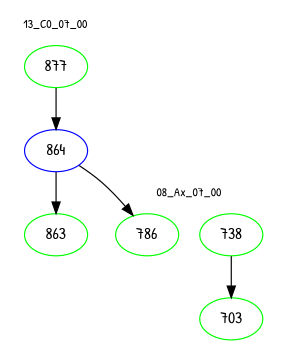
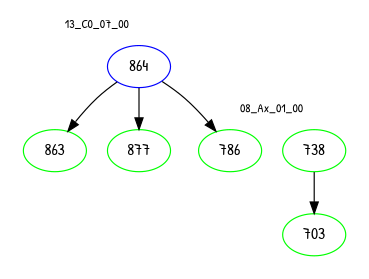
edge "877" -> "864": reversed
cluster "08_Ax_07_00": label "08_Ax_07_00" -> "08_Ax_01_00"
